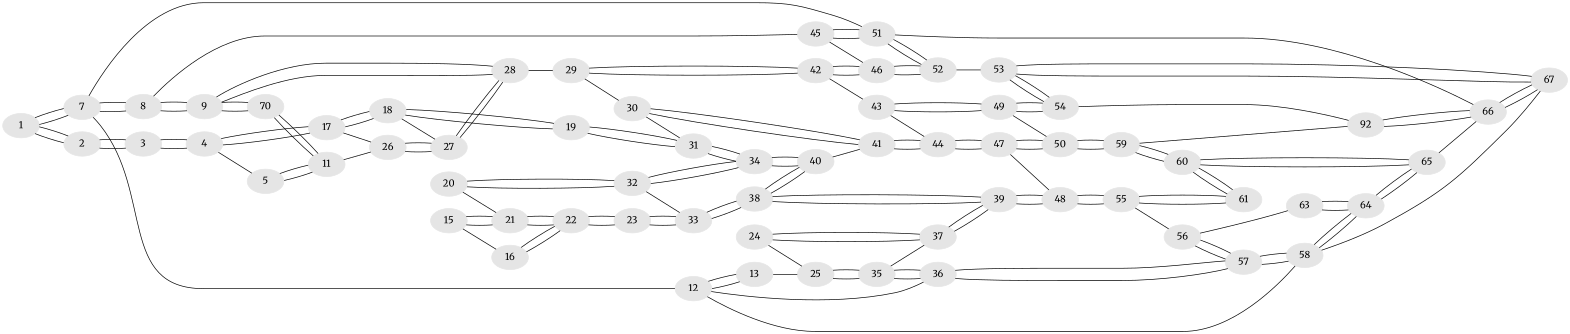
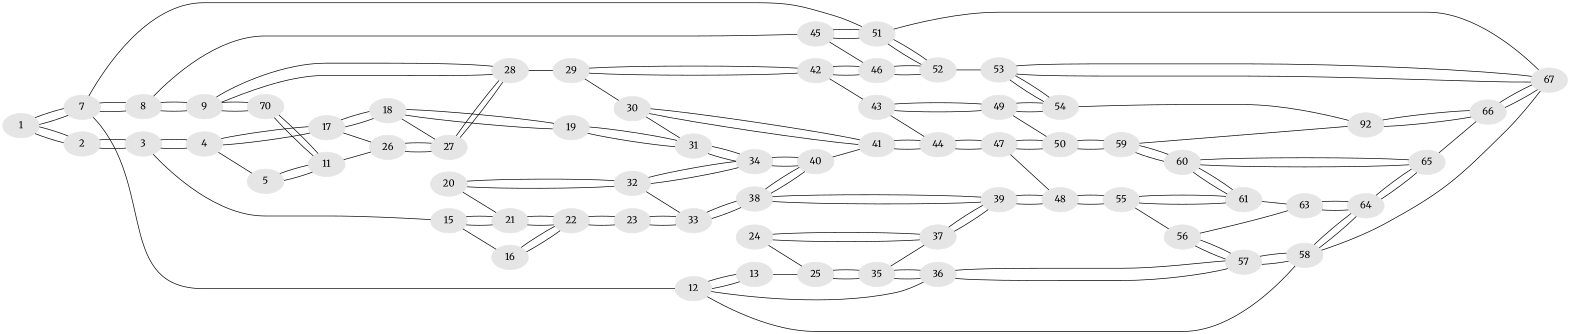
edge "51" -- "66": now "51" -- "67"
edge "61" -- "63": added
edge "3" -- "15": added
